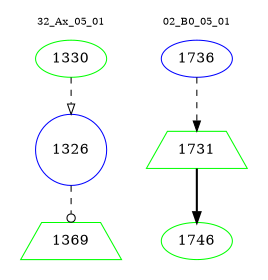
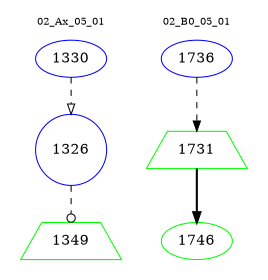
cluster "32_Ax_05_01": label "32_Ax_05_01" -> "02_Ax_05_01"
node "1330": color green -> blue
node "1369": label "1369" -> "1349"
